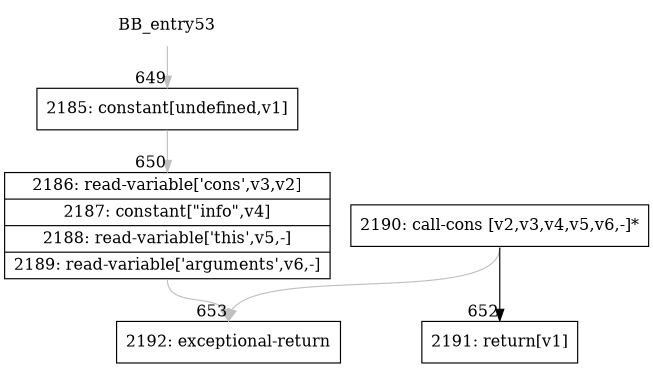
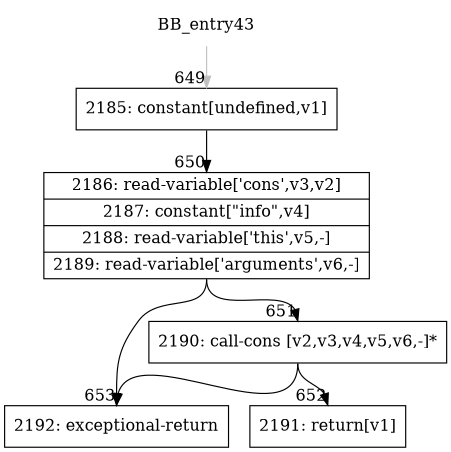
node "BB_entry53": label "BB_entry53" -> "BB_entry43"
edge "2185: constant[undefined,v1]" -> "2186: read-variable['cons',v3,v2]": color gray -> black
edge "2190: call-cons [v2,v3,v4,v5,v6,-]*" -> "2192: exceptional-return": color gray -> black
edge "2186: read-variable['cons',v3,v2]" -> "2192: exceptional-return": color gray -> black
edge "2186: read-variable['cons',v3,v2]" -> "2190: call-cons [v2,v3,v4,v5,v6,-]*": added
